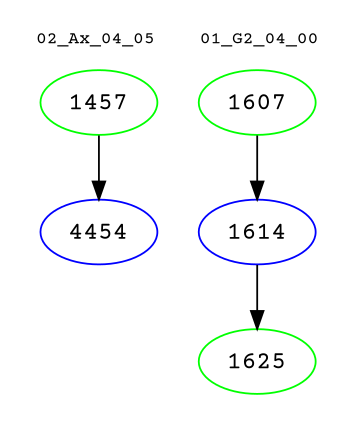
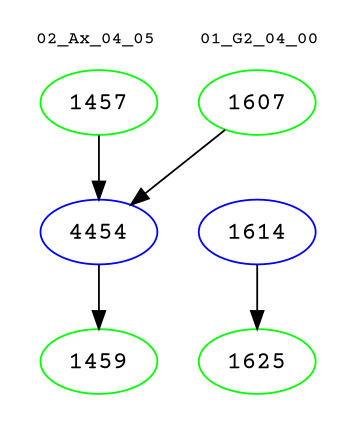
edge "1607" -> "1614": now "1607" -> "4454"
node "1459": added
